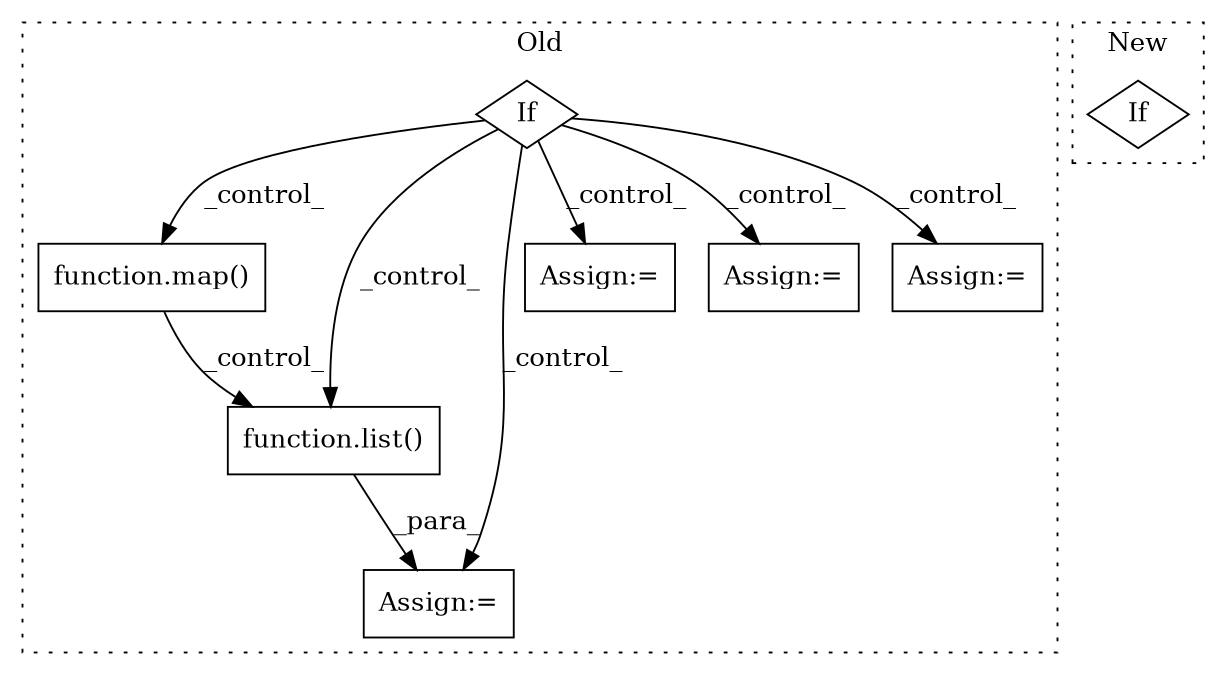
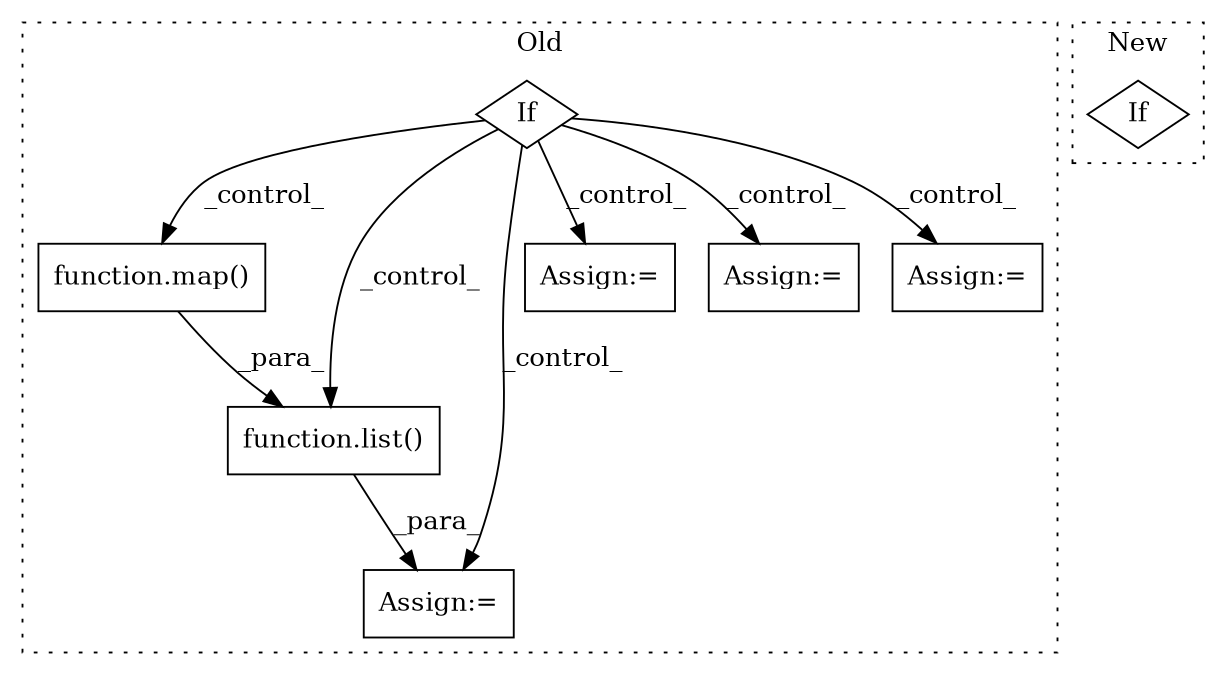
edge "function.map()" -> "function.list()": label "_control_" -> "_para_"
